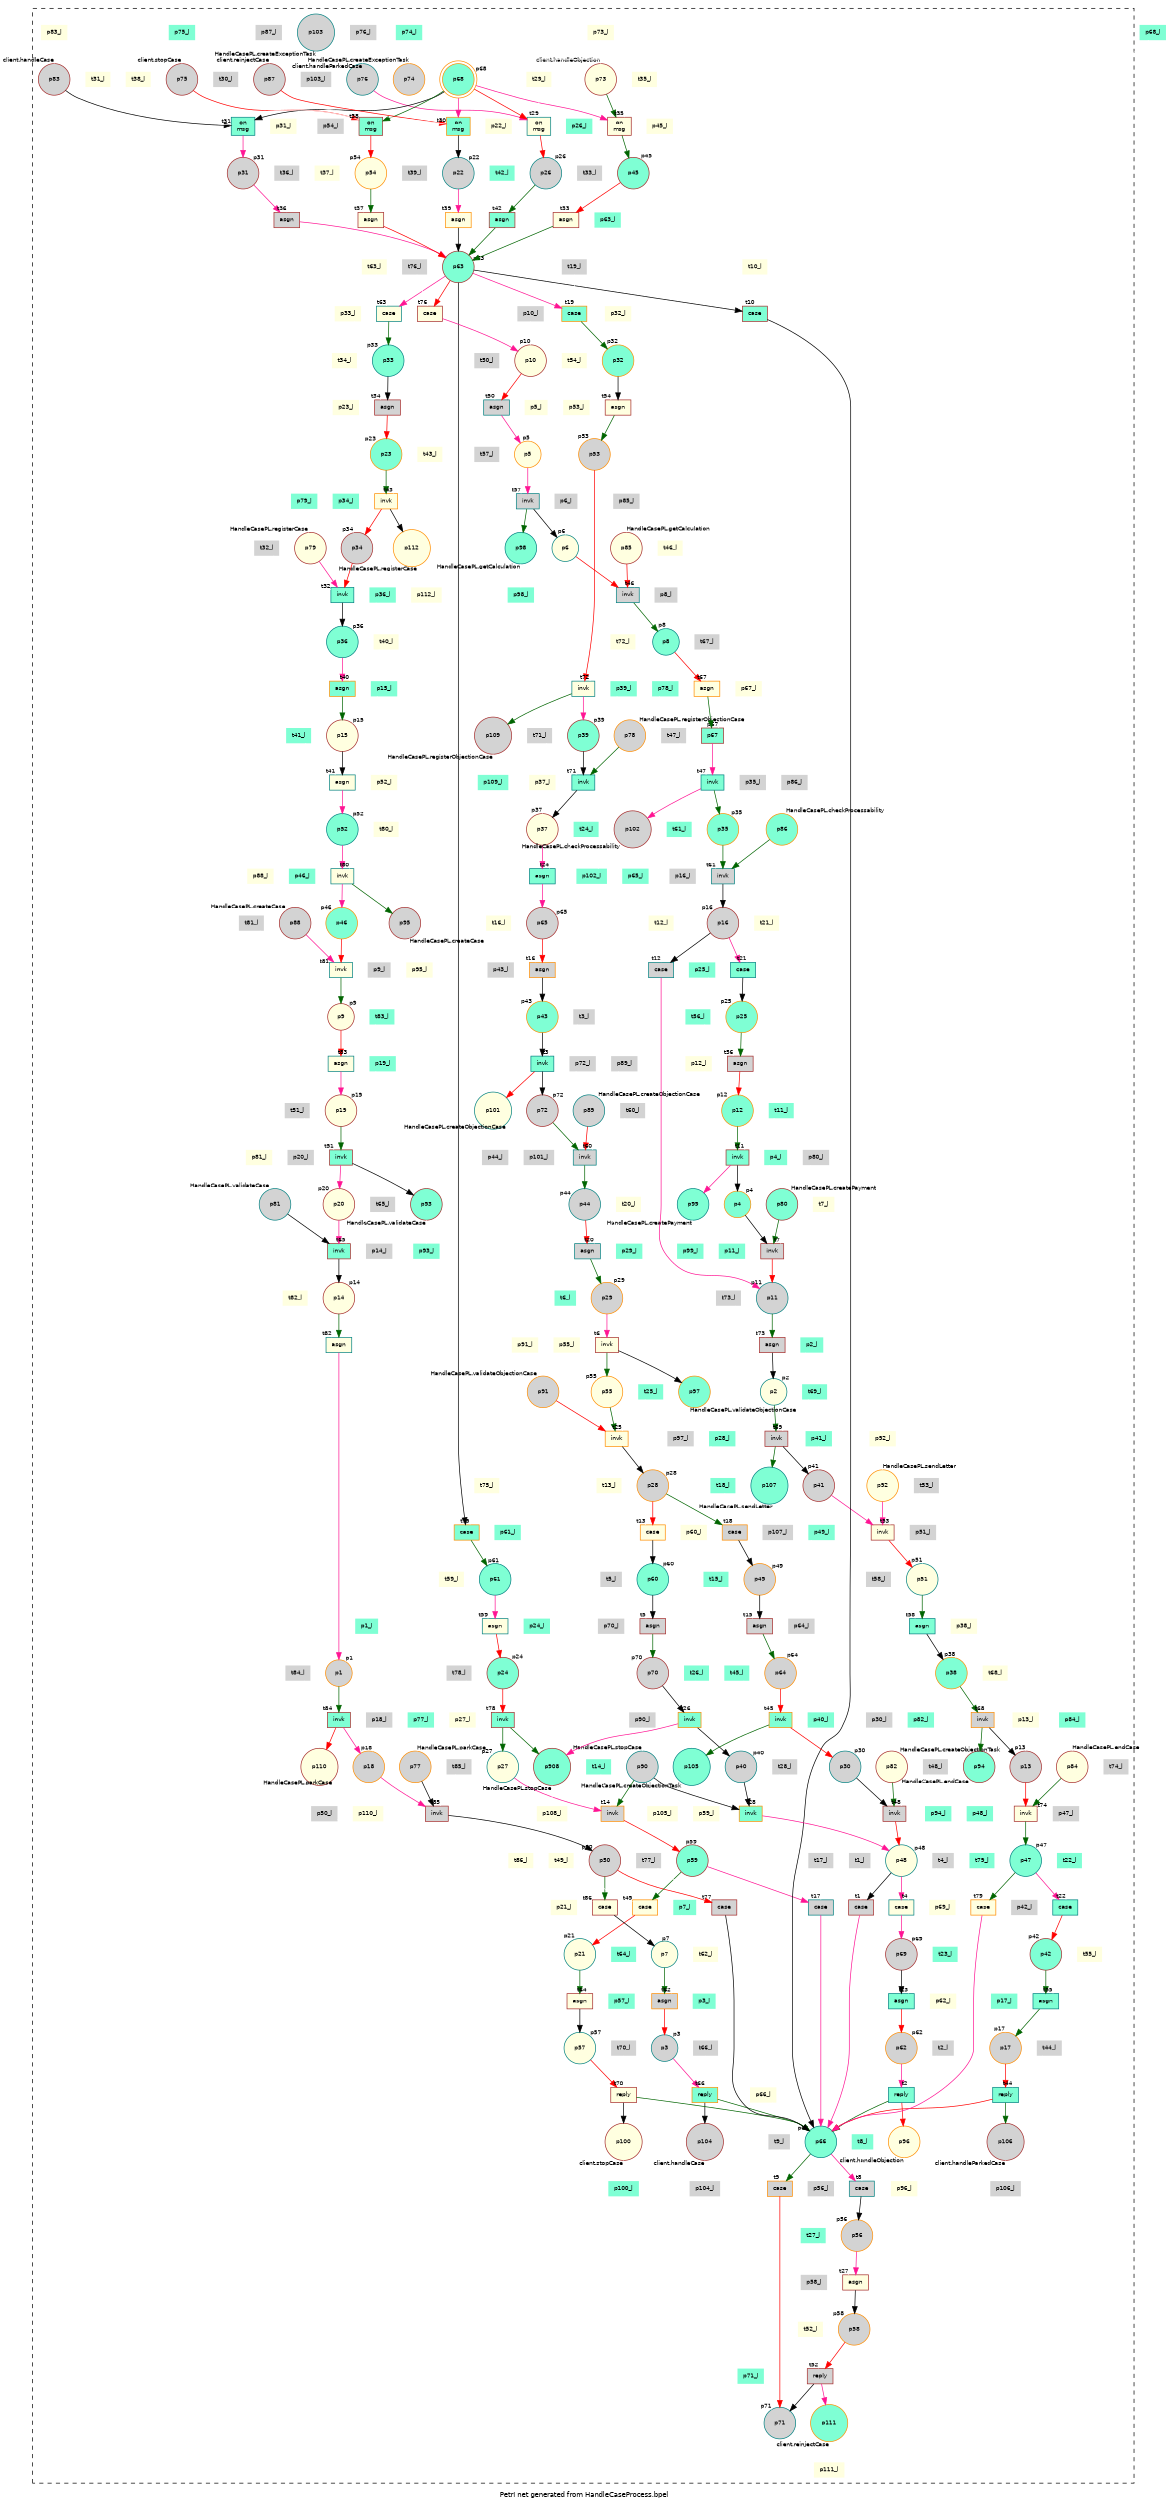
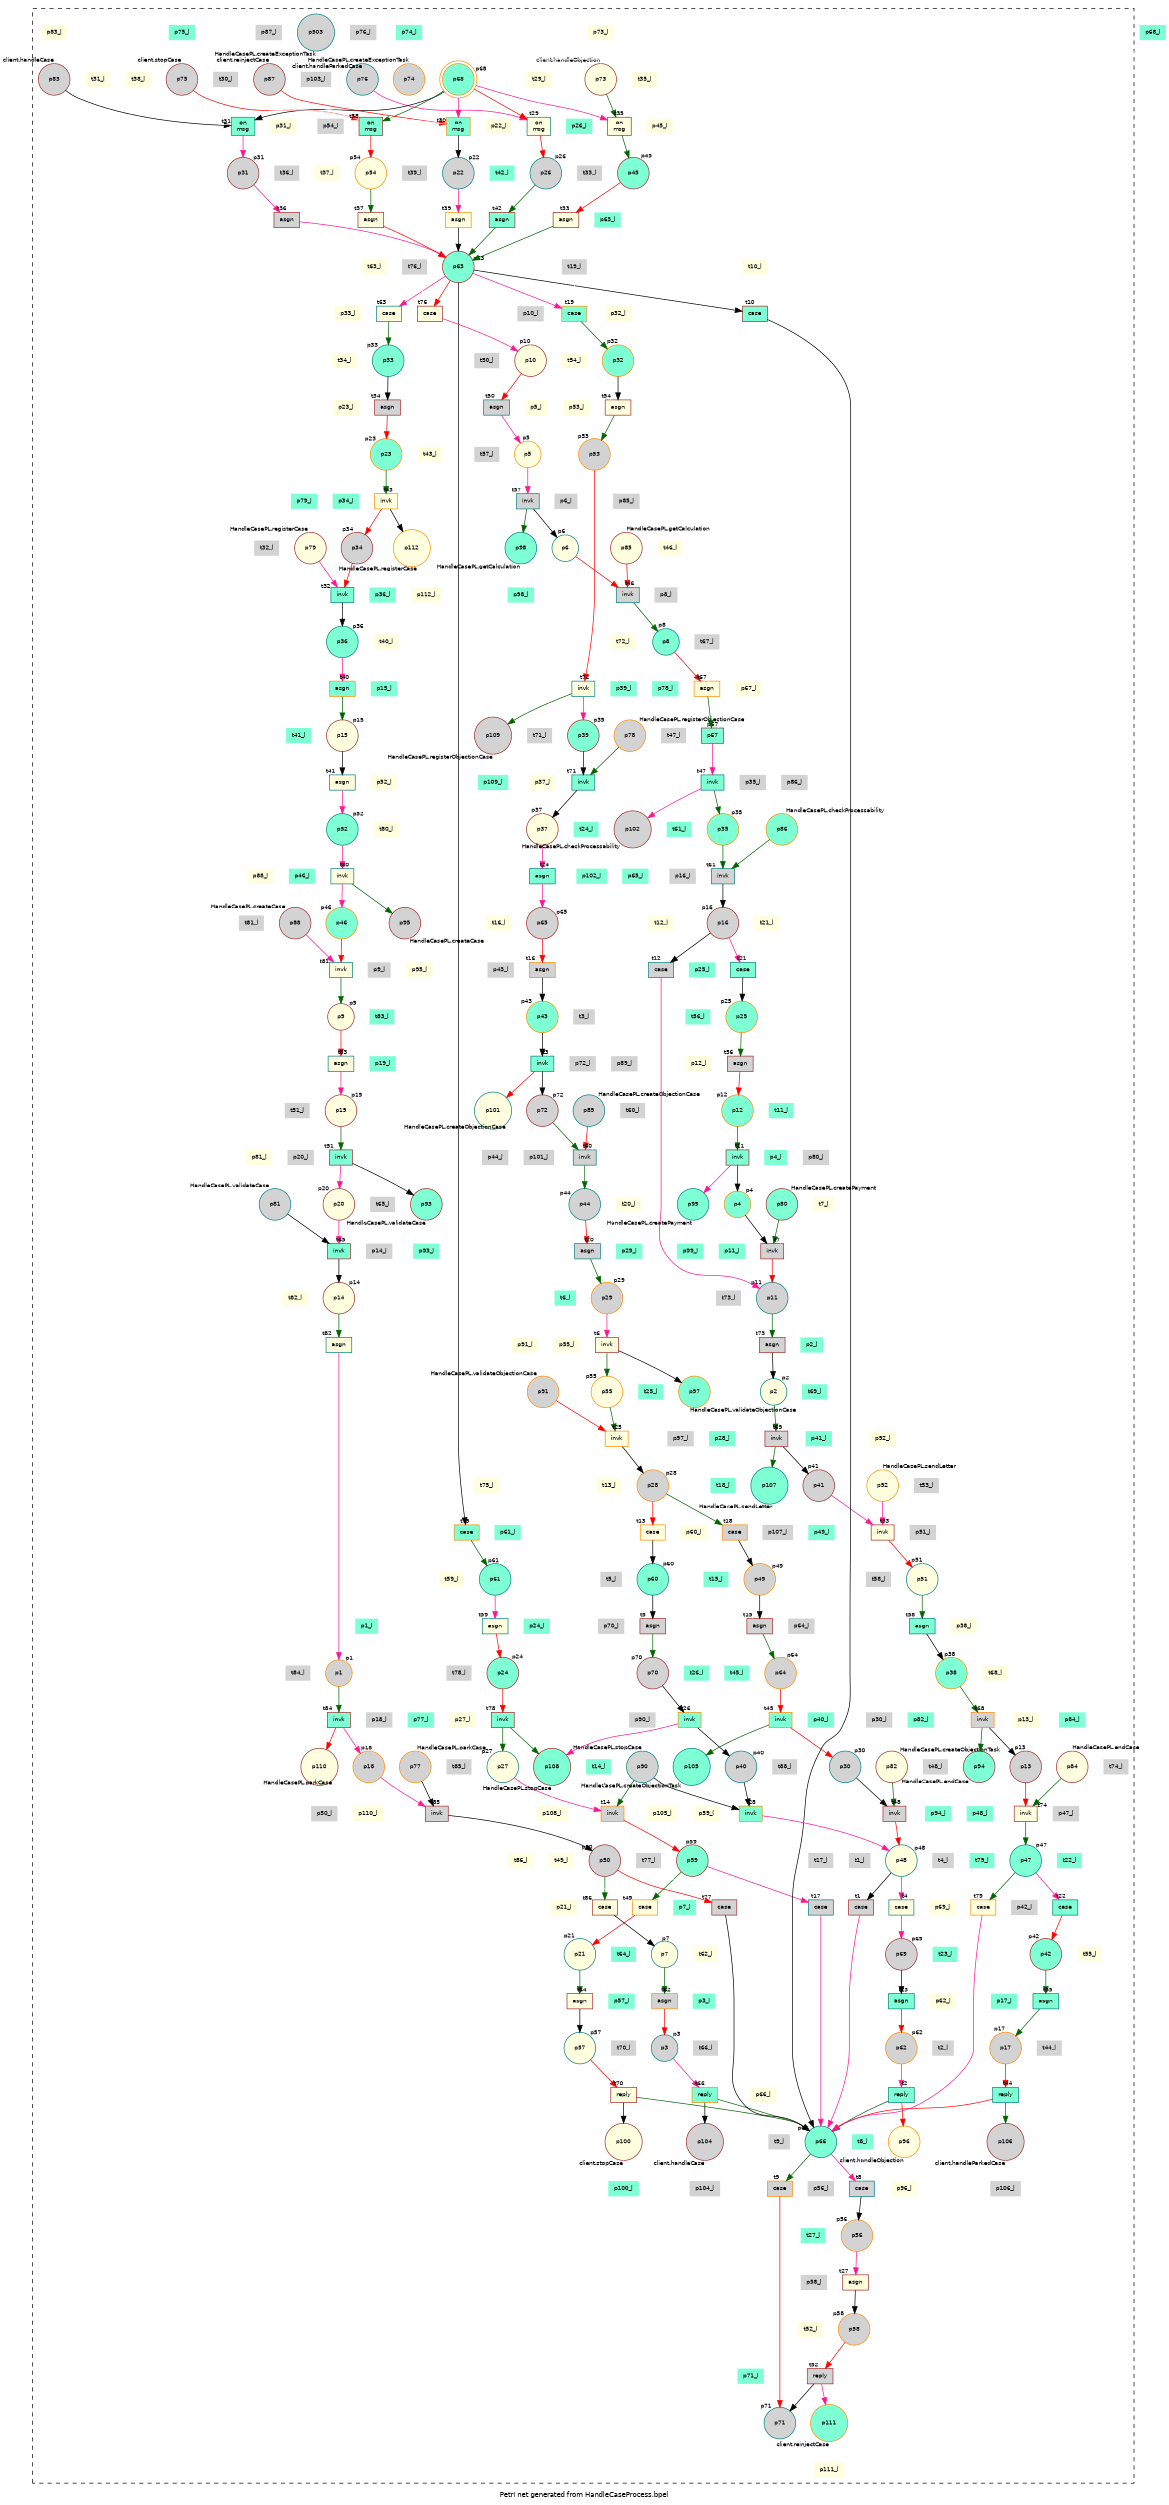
node "p103": label "p103" -> "p503"
node "p908": label "p908" -> "p108"
node "t28_l": label "t28_l" -> "t88_l"
